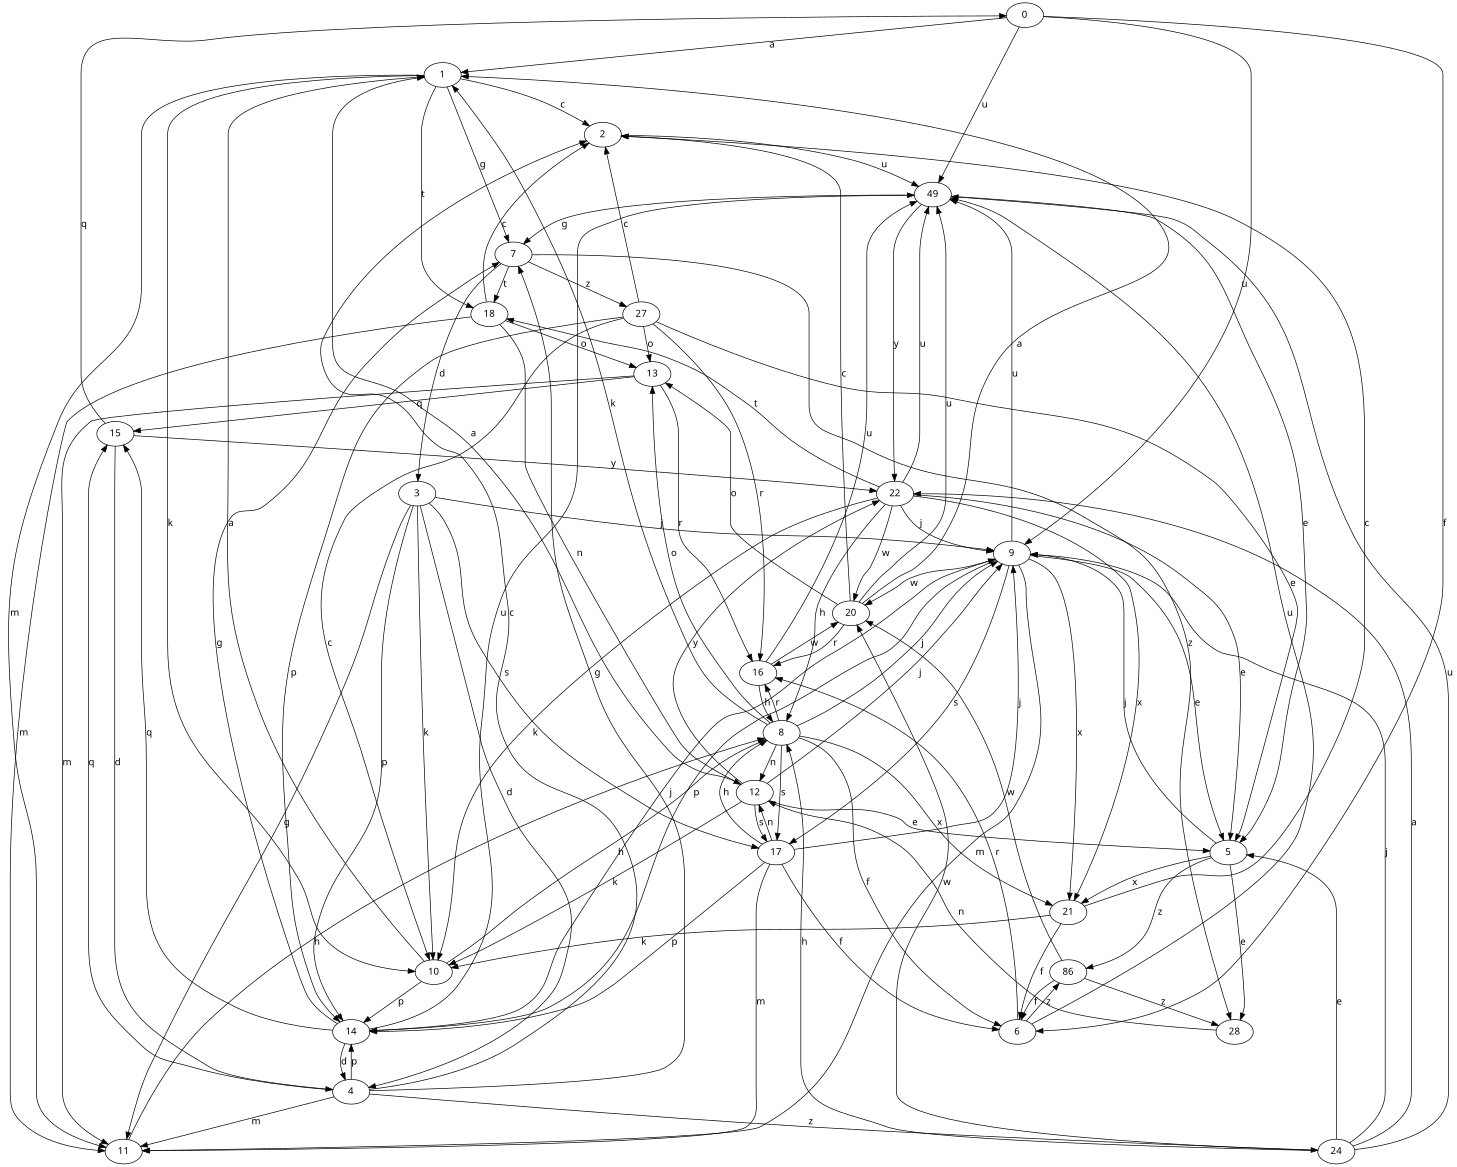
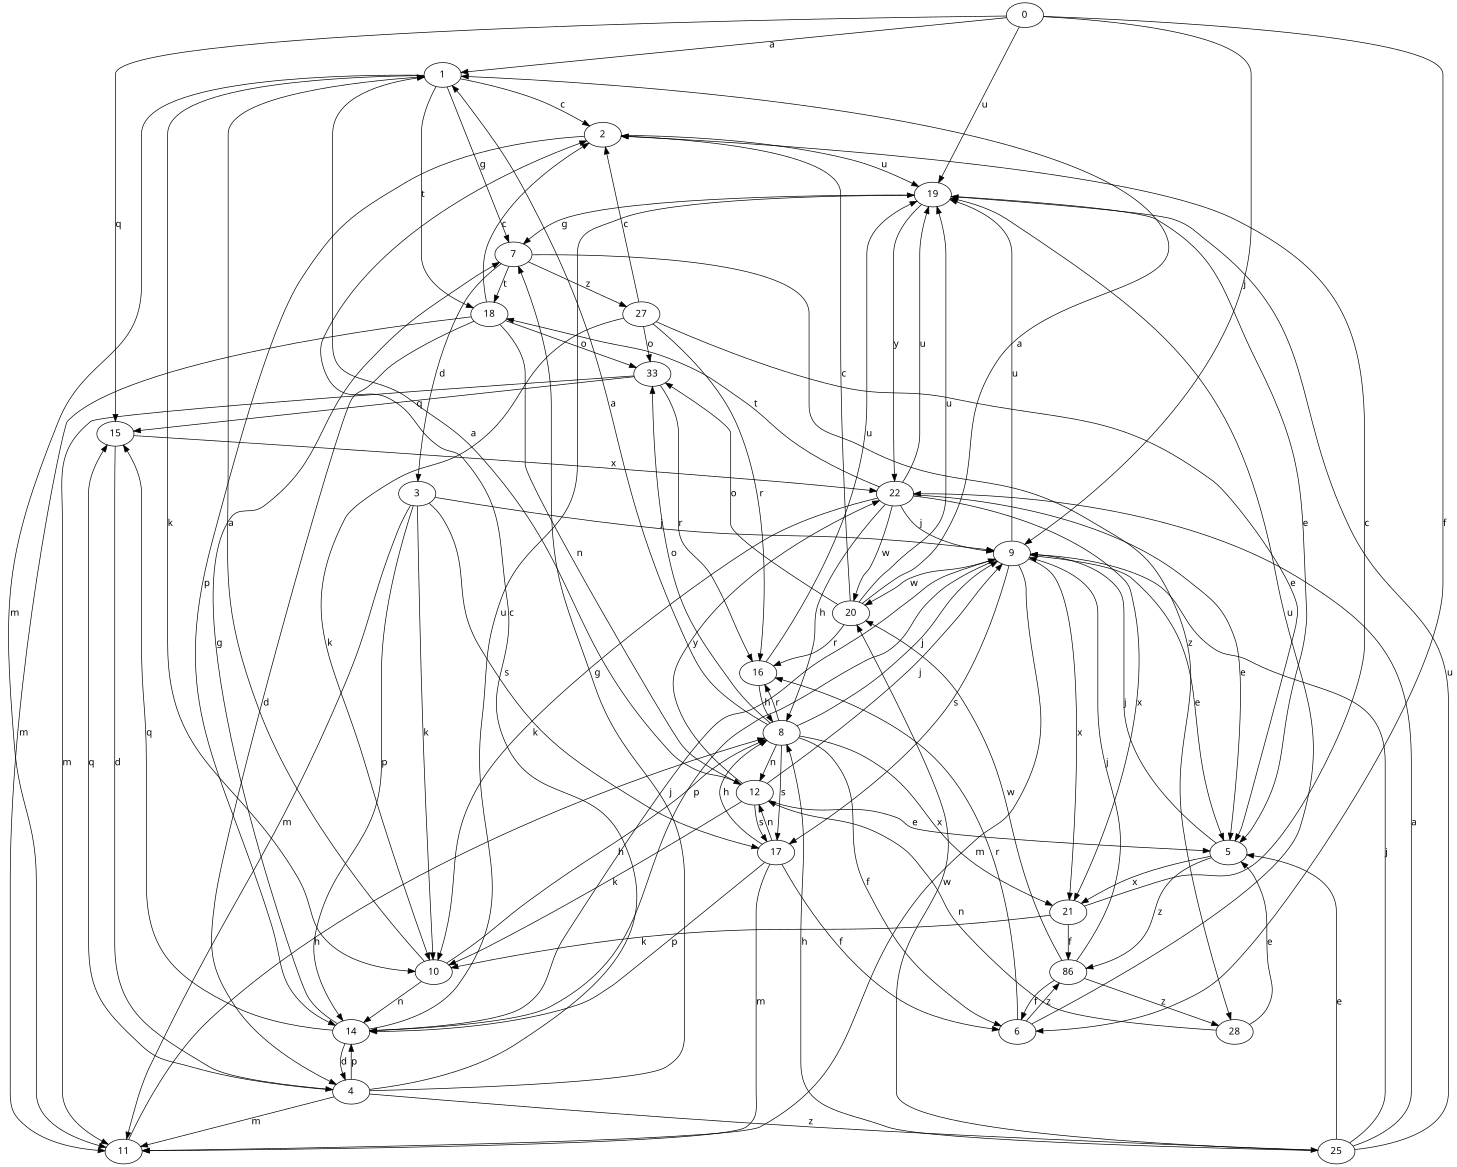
edge "15" -> "0": reversed
node "49": label "49" -> "19"
edge "0" -> "9": label "u" -> "j"
node "13": label "13" -> "33"
edge "8" -> "1": label "k" -> "a"
edge "15" -> "22": label "y" -> "x"
edge "27" -> "14": now "2" -> "14"
edge "27" -> "10": label "c" -> "k"
edge "16" -> "20": removed, label "w"
edge "17" -> "9": now "86" -> "9"
edge "3" -> "11": label "g" -> "m"
edge "3" -> "4": now "18" -> "4"
edge "5" -> "28": reversed
edge "21" -> "6": now "21" -> "86"
edge "10" -> "14": label "p" -> "n"
node "24": label "24" -> "25"
